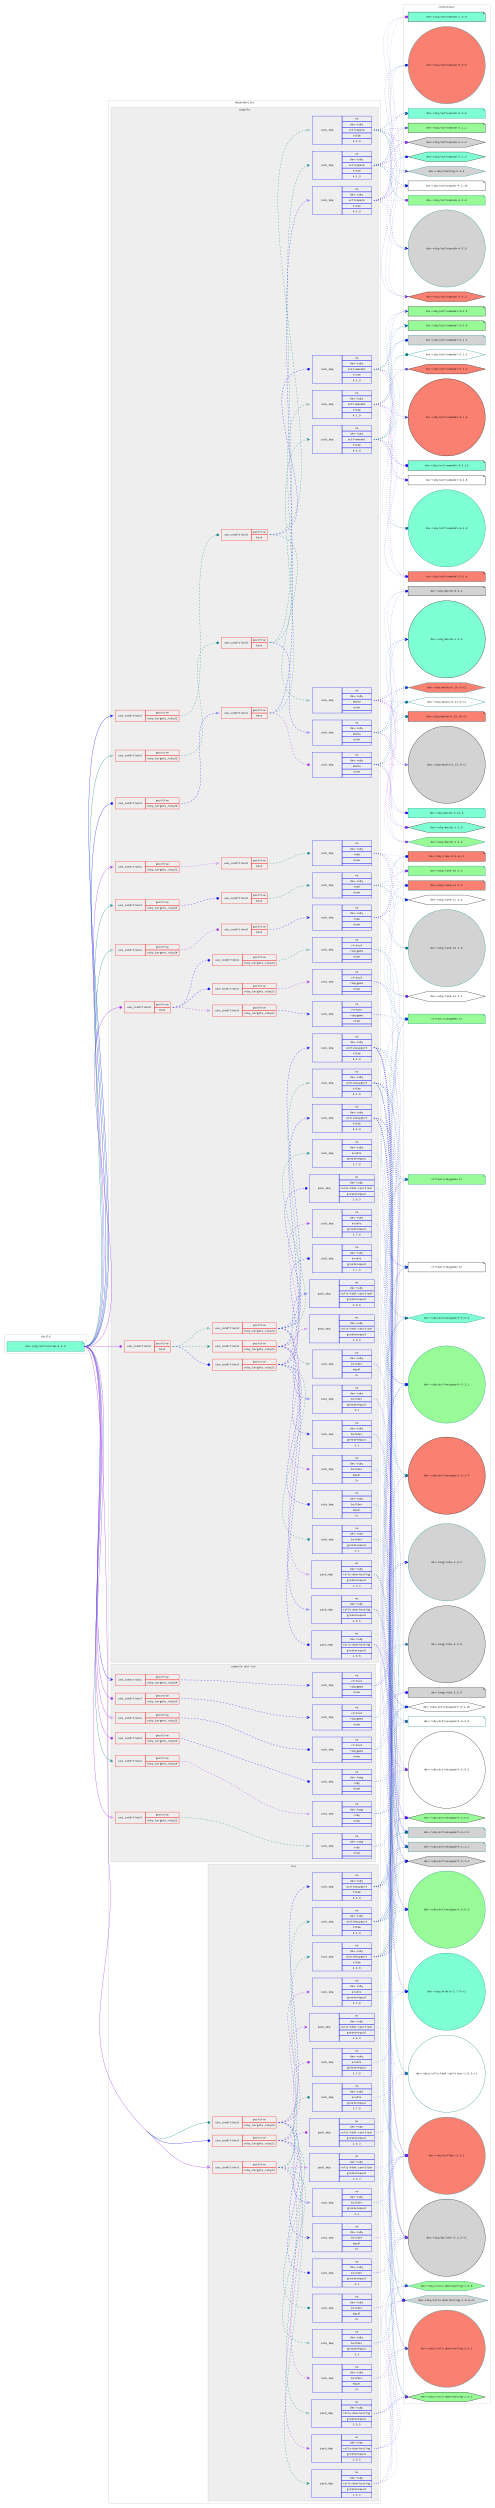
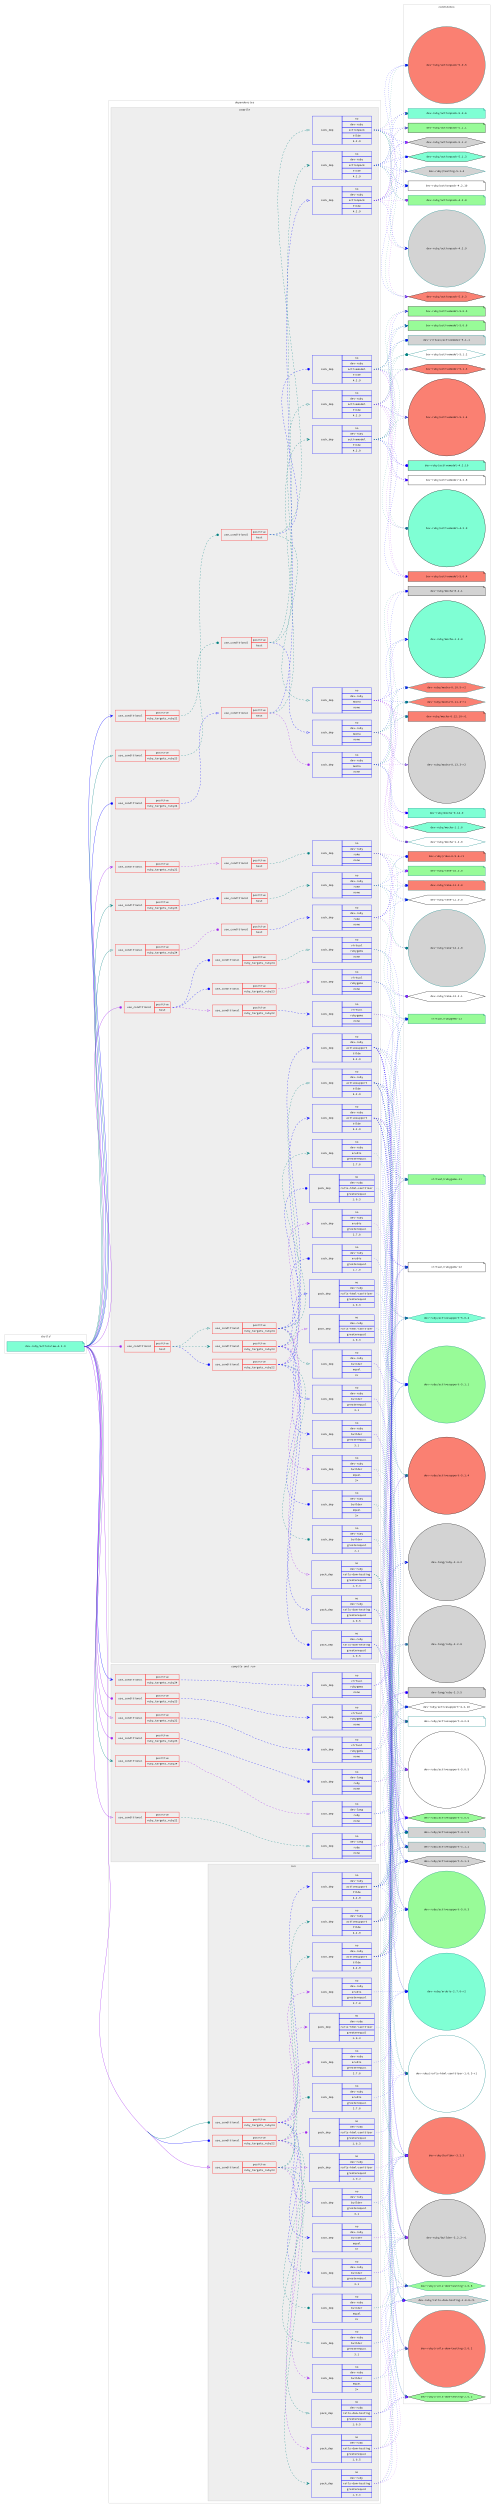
node "dev-ruby/actionpack-5.0.4": removed
node "dev-ruby/activemodel-5.1.1": label "dev-ruby/activemodel-5.1.1" -> "dev-virtual/activemodel-5.1.1"
node "dev-ruby/activemodel-4.2.9": color teal -> black
node "dev-ruby/mocha-0.11.4-r1": fillcolor white -> salmon
node "dev-ruby/mocha-1.2.0": fillcolor palegreen -> white
node "dev-lang/ruby-2.4.2": color teal -> black
